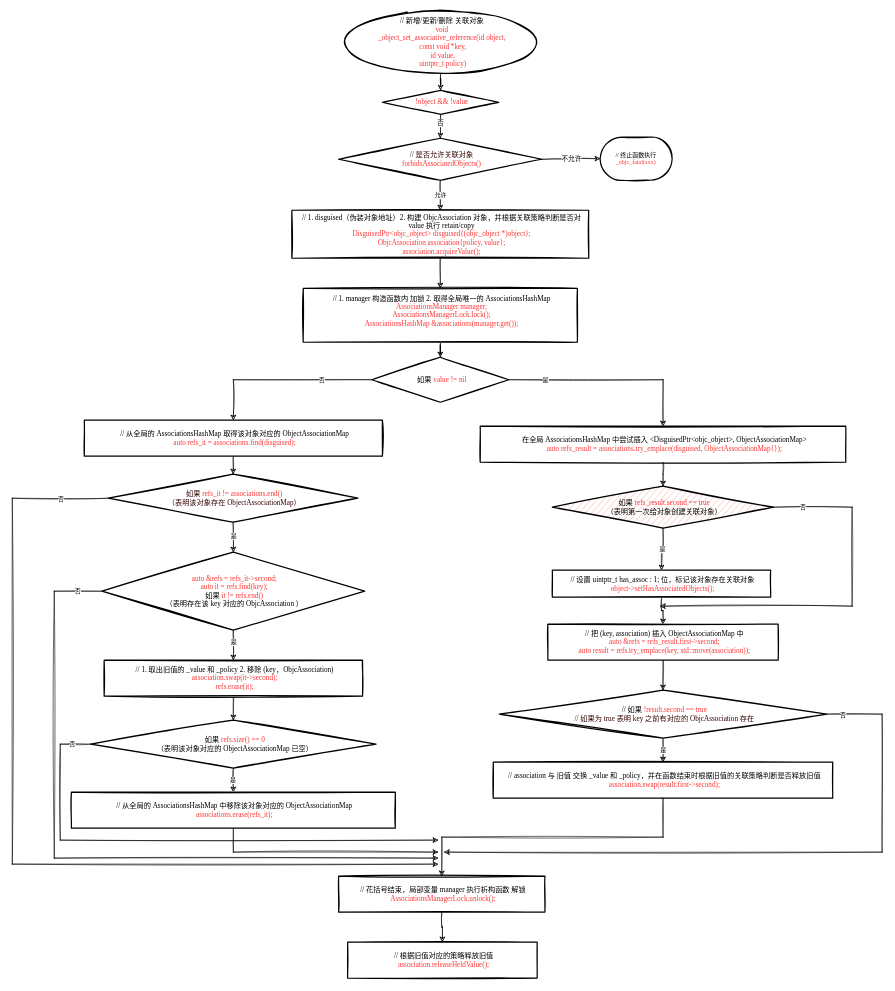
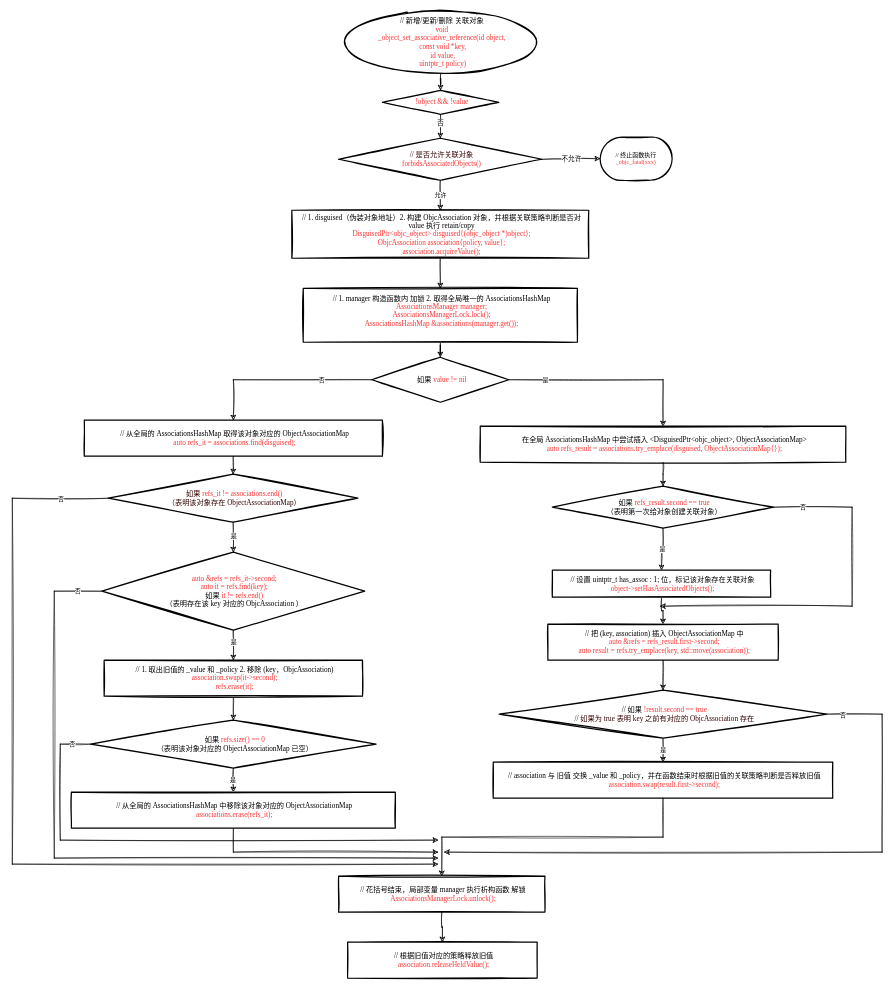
node "如果 refs_result.second == true （表明第一次给对象创建关联对象）": fillcolor #f8cecc -> #ffffff
